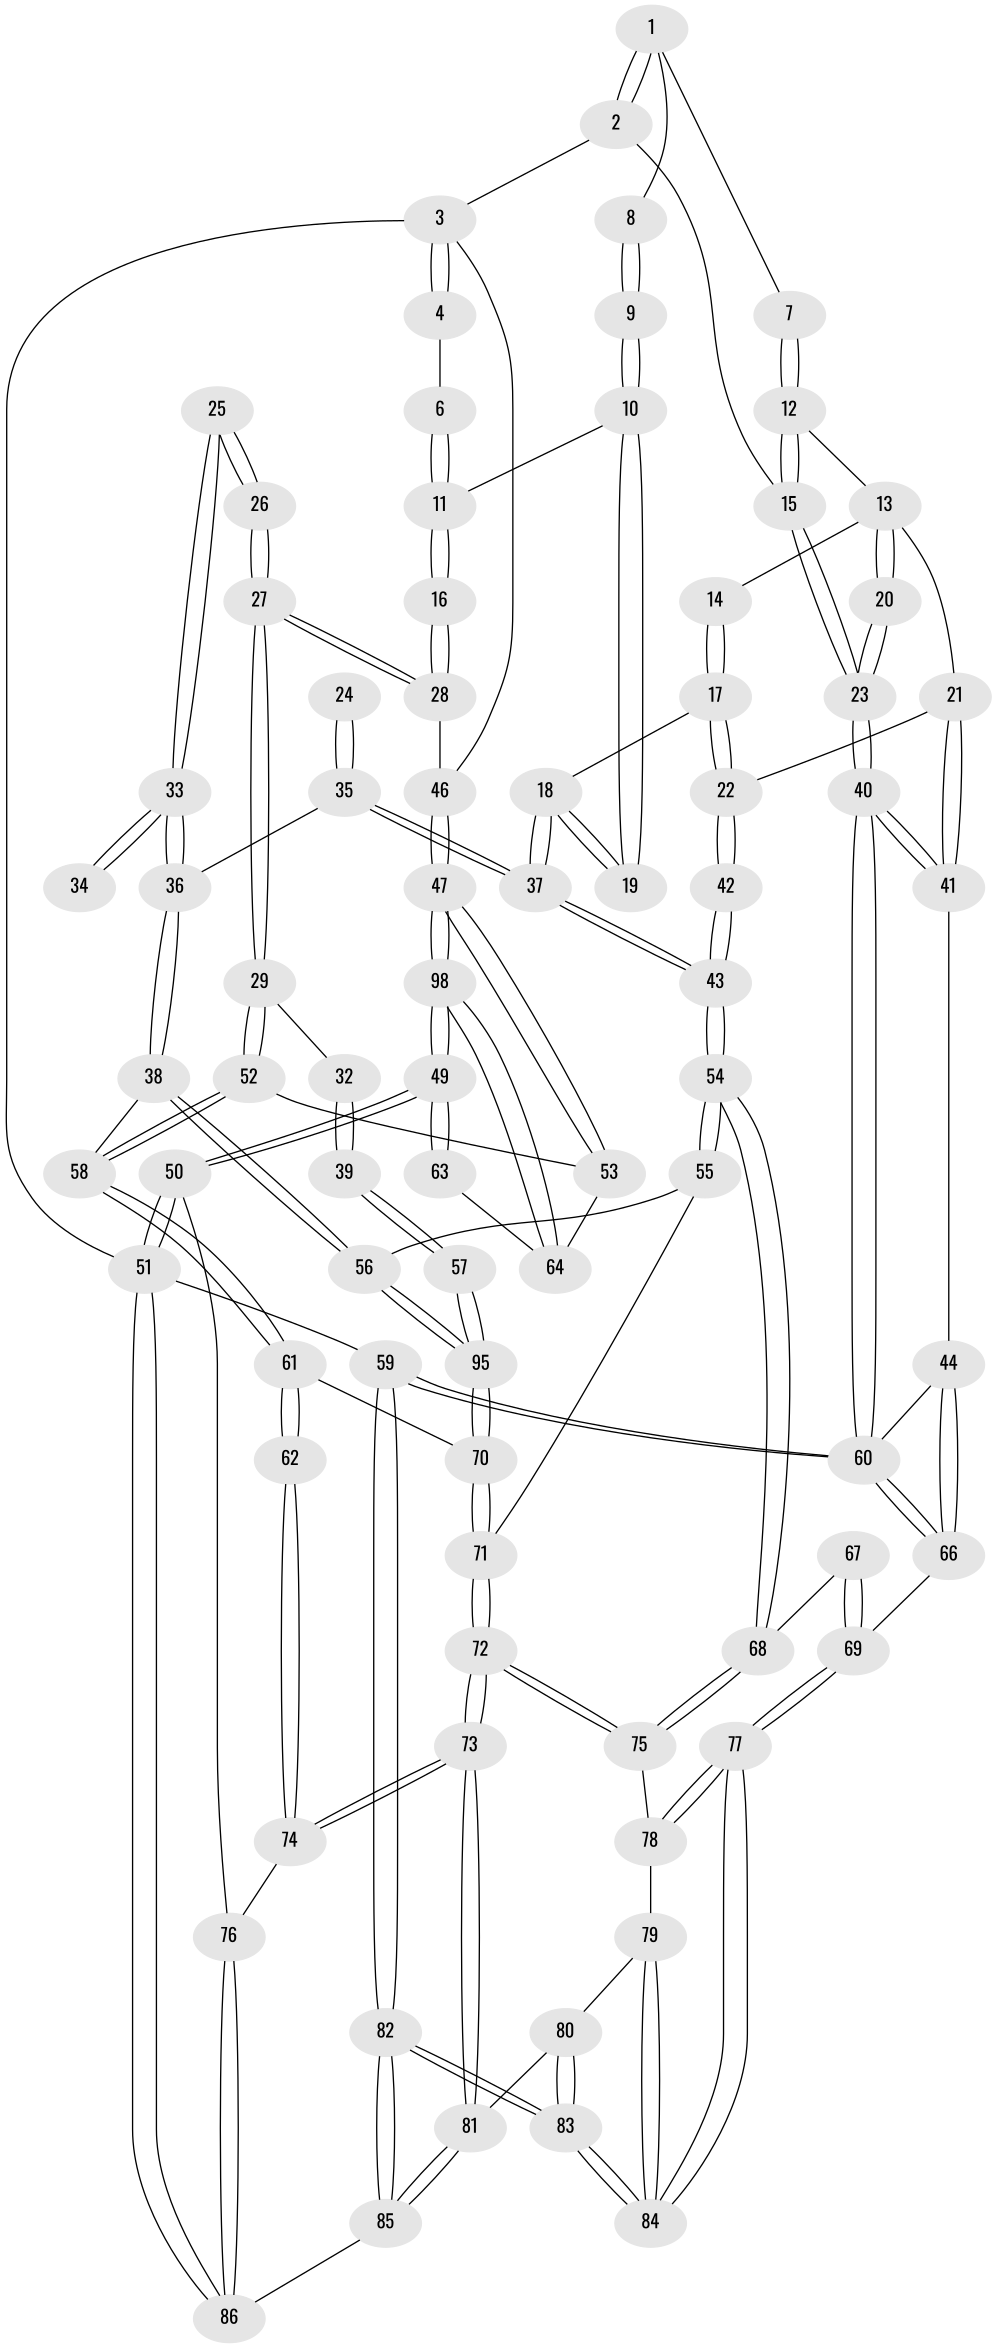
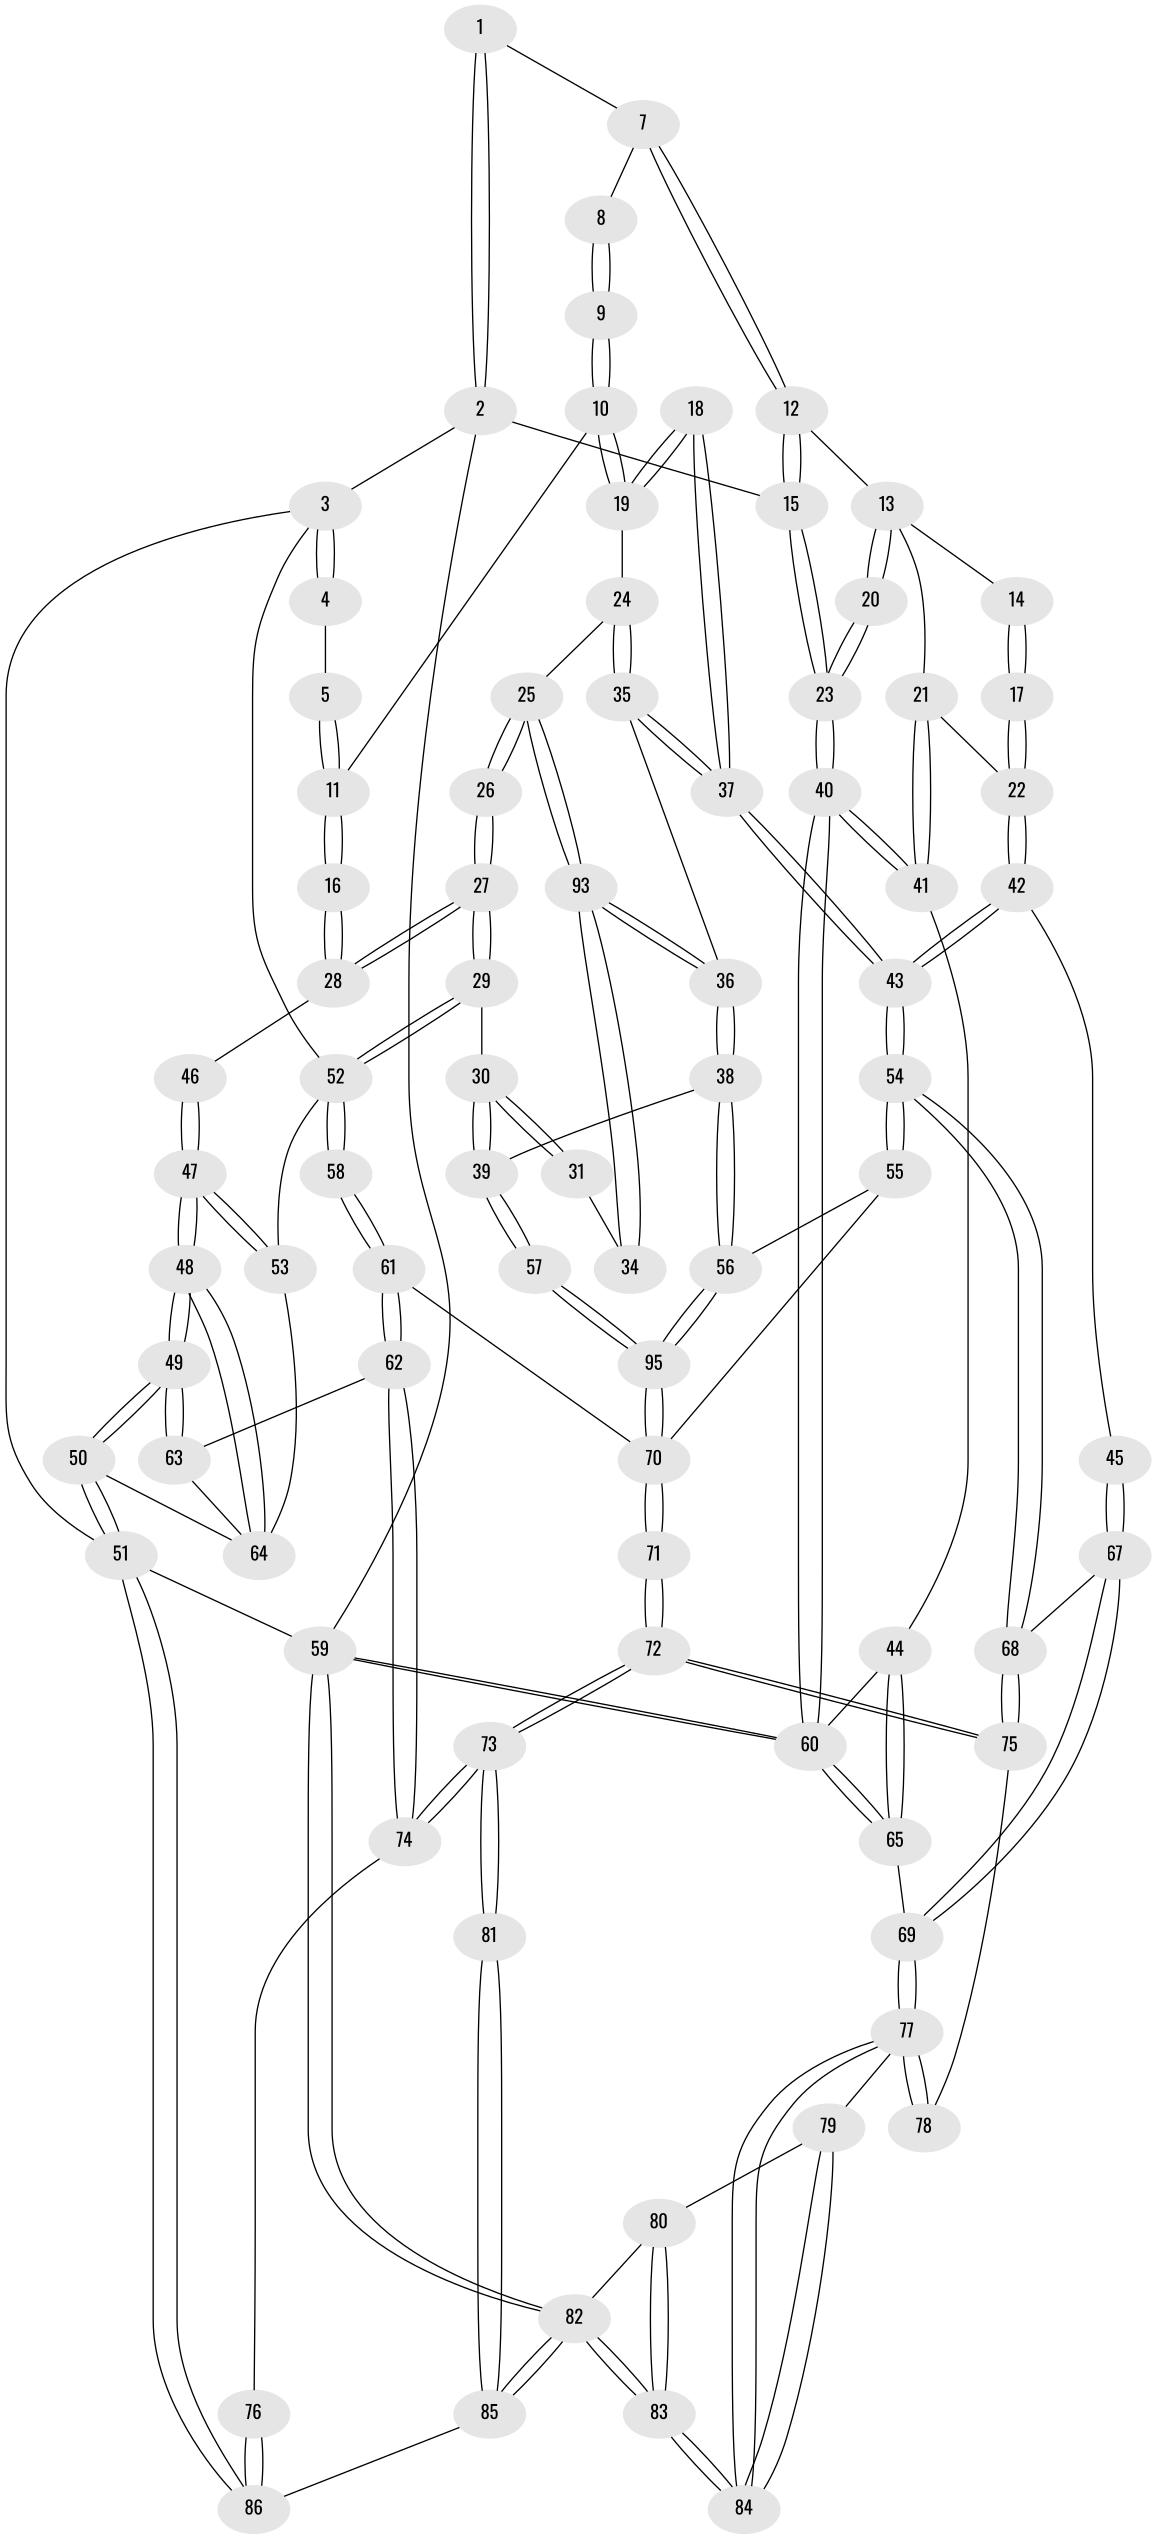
edge "1" -- "8": now "7" -- "8"
node "6": label "6" -> "5"
edge "3" -- "46": now "3" -- "52"
edge "19" -- "24": added
edge "24" -- "25": added
edge "17" -- "18": removed
node "33": label "33" -> "93"
node "98": label "98" -> "48"
edge "2" -- "59": added
node "32": label "32" -> "30"
edge "38" -- "58": now "38" -- "39"
node "31": added
edge "55" -- "71": now "55" -- "70"
edge "62" -- "63": added
node "45": added
edge "50" -- "76": now "50" -- "64"
node "66": label "66" -> "65"
edge "78" -- "79": now "77" -- "79"
edge "80" -- "81": now "80" -- "82"
